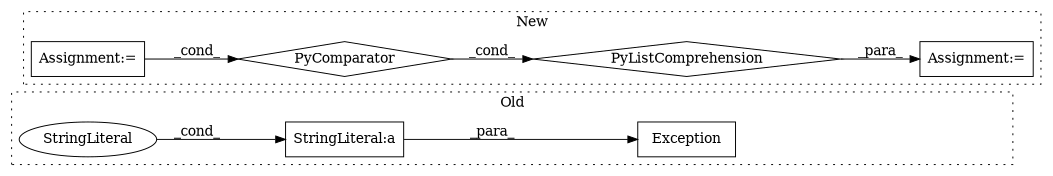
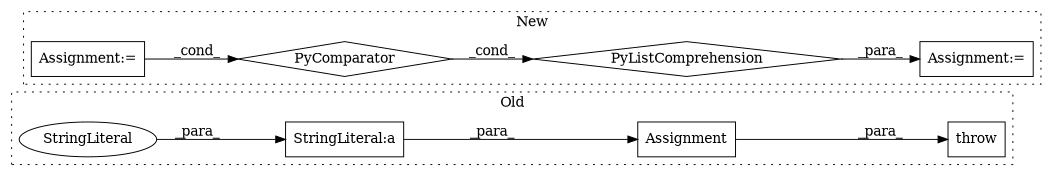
edge "StringLiteral" -> "StringLiteral:a": label "_cond_" -> "_para_"
node "Exception": label "Exception" -> "Assignment"
node "throw": added
